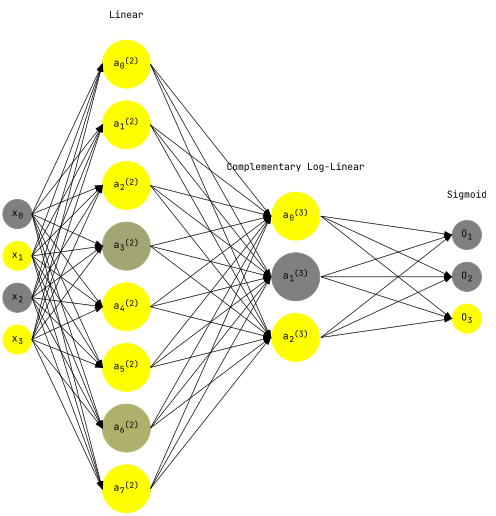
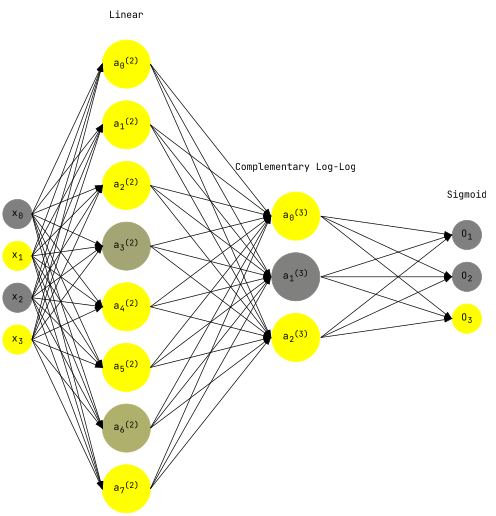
node "Complementary Log-Linear": label "Complementary Log-Linear" -> "Complementary Log-Log"
